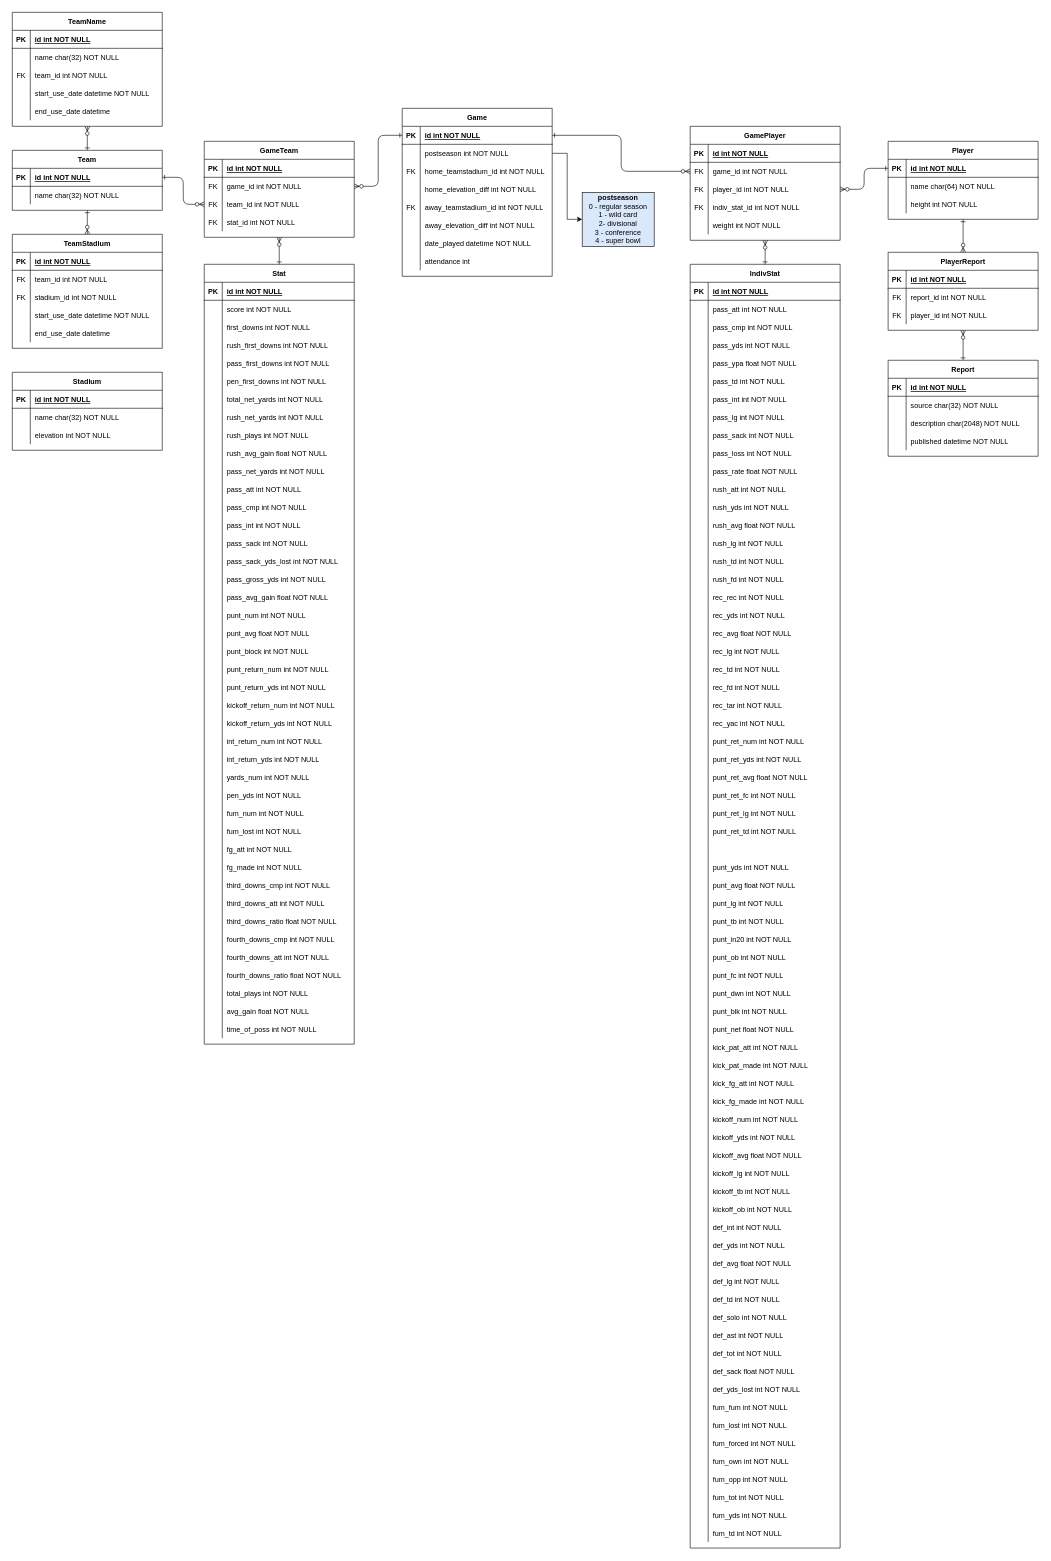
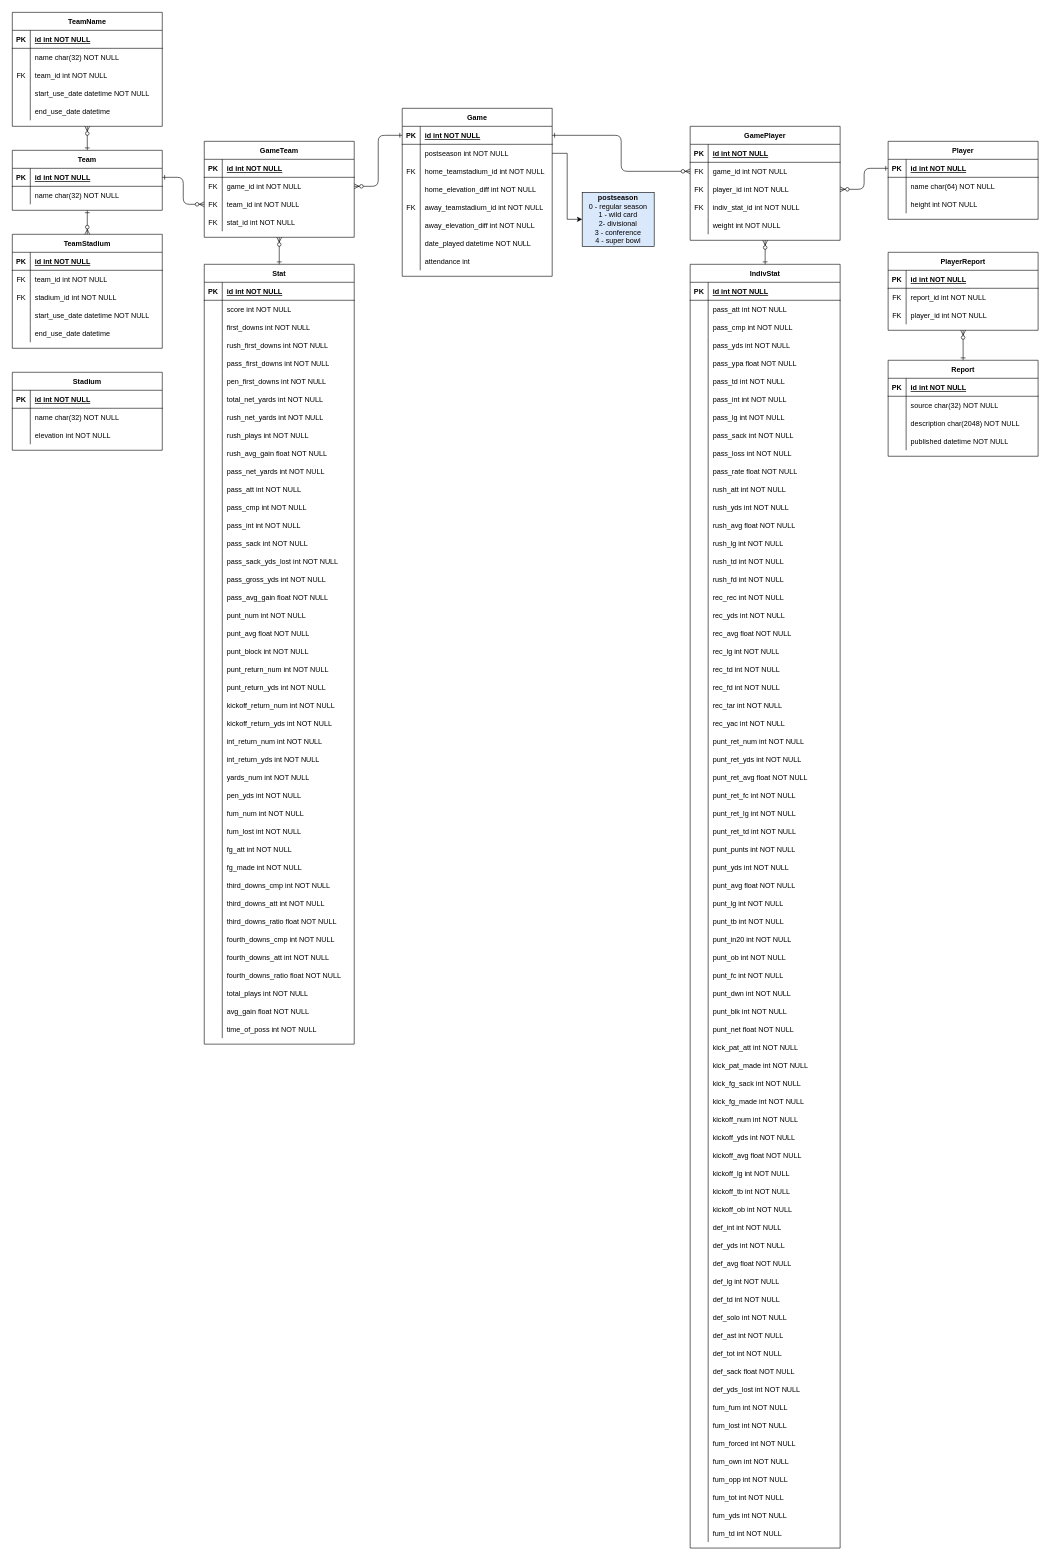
edge "Player" -- "PlayerReport": removed
node "punt_punts int NOT NULL": added
node "kick_fg_att int NOT NULL": label "kick_fg_att int NOT NULL" -> "kick_fg_sack int NOT NULL"
